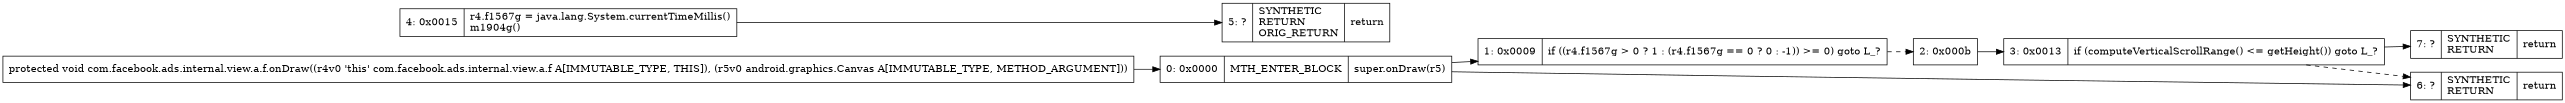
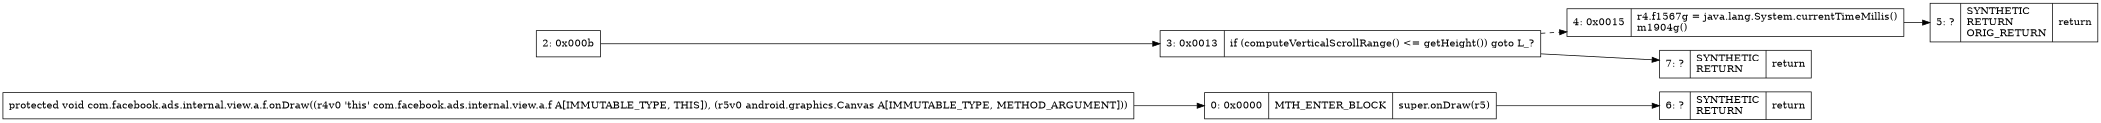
node "1: 0x0009": removed
edge "3: 0x0013" -> "6: ?": now "3: 0x0013" -> "4: 0x0015"
